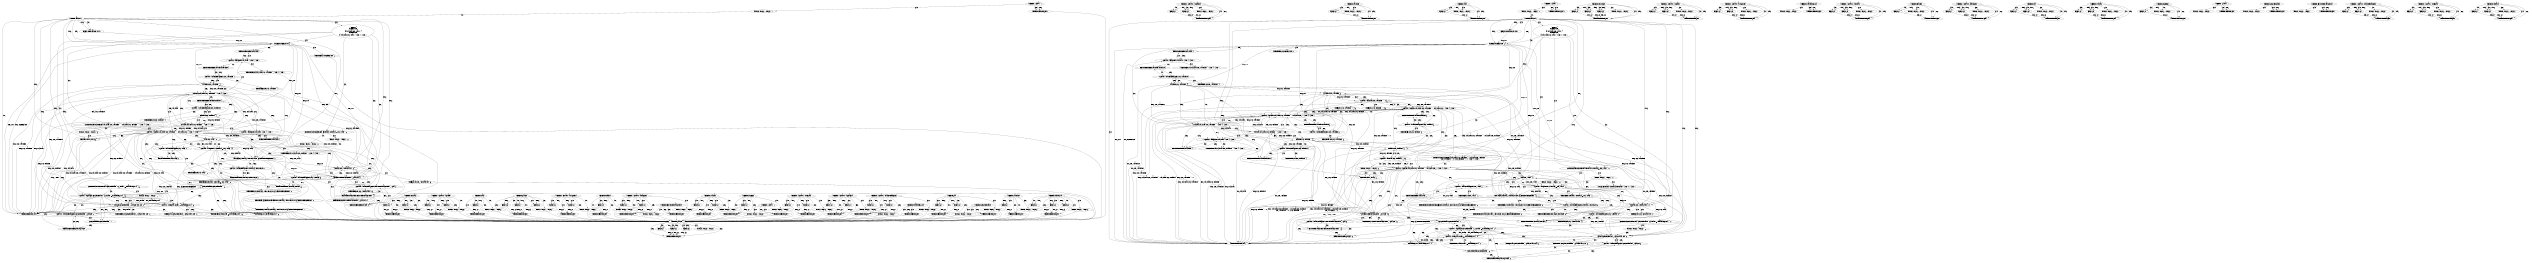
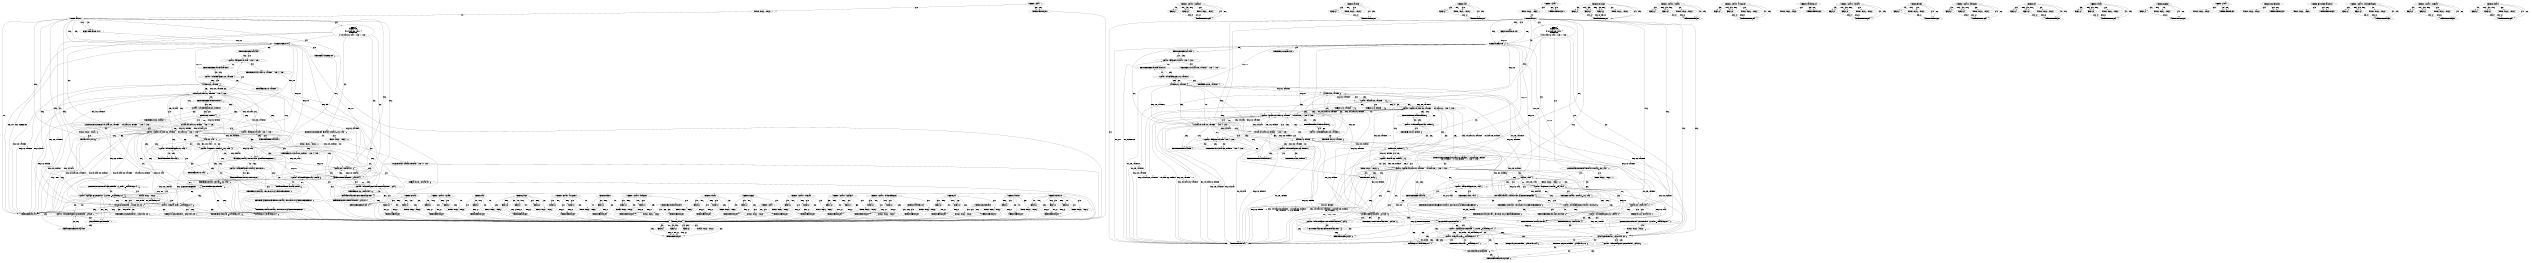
node "<(LOCAL,TextTrack* cue_track: TextTrack*)<SUB>10</SUB>>": added
node "<(LOCAL,TextTrack* cue_track: TextTrack*)<SUB>11</SUB>>": removed
